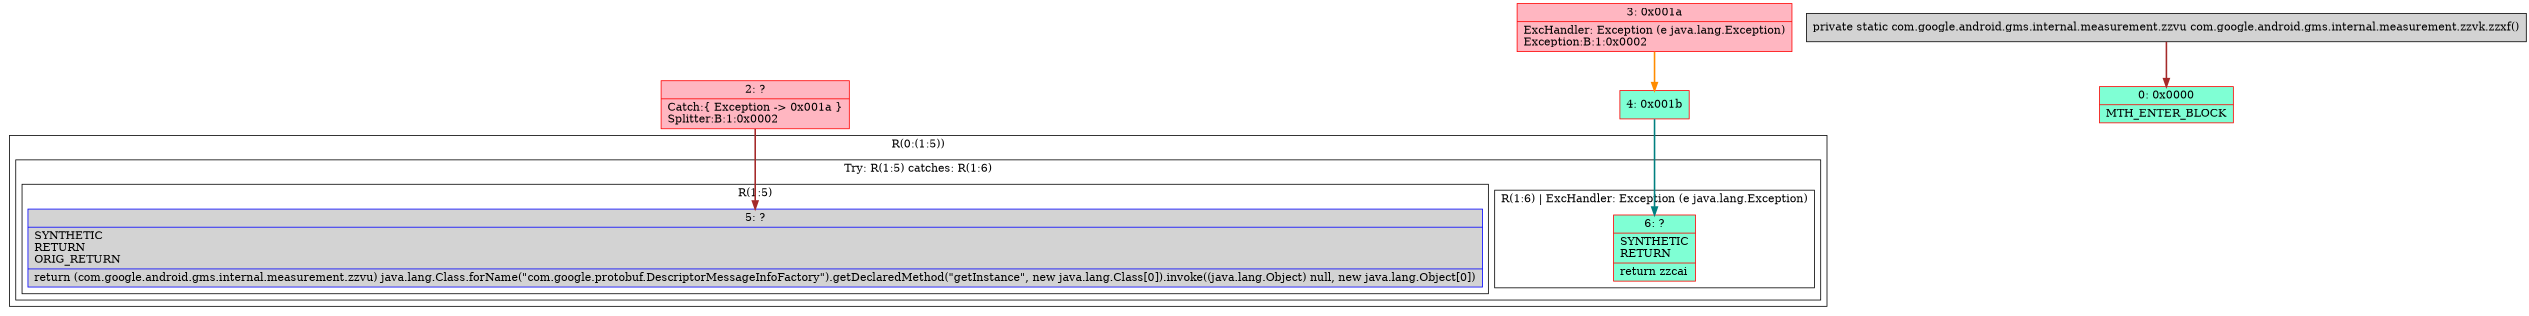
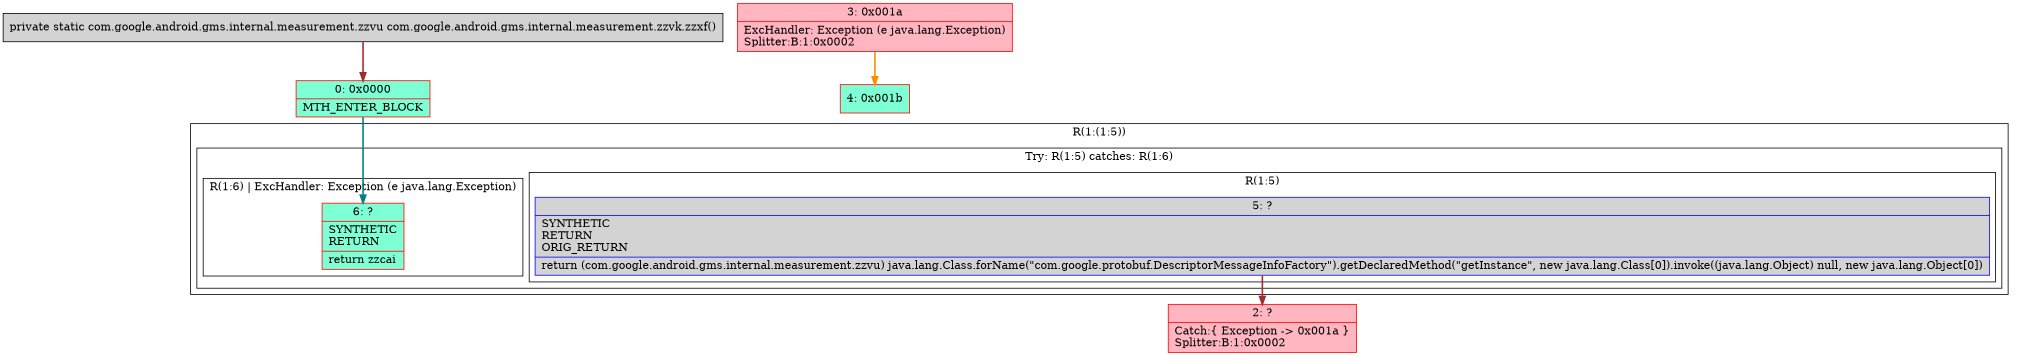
node "3: 0x001a": text "Exception:B:1:0x0002" -> "Splitter:B:1:0x0002"
cluster "R(0:(1:5))": label "R(0:(1:5))" -> "R(1:(1:5))"
edge "2: ?" -> "5: ?": reversed
edge "4: 0x001b" -> "6: ?": now "0: 0x0000" -> "6: ?"
